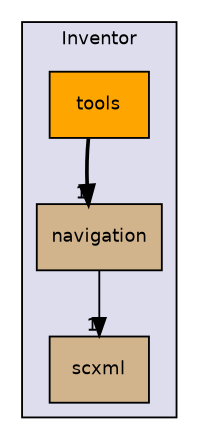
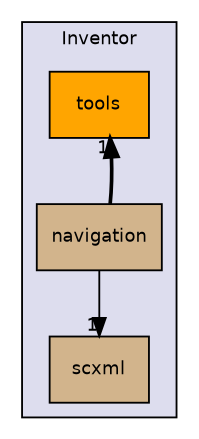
edge "tools" -> "navigation": reversed
